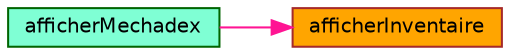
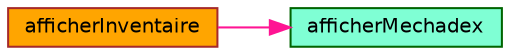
edge "afficherMechadex" -> "afficherInventaire": reversed
